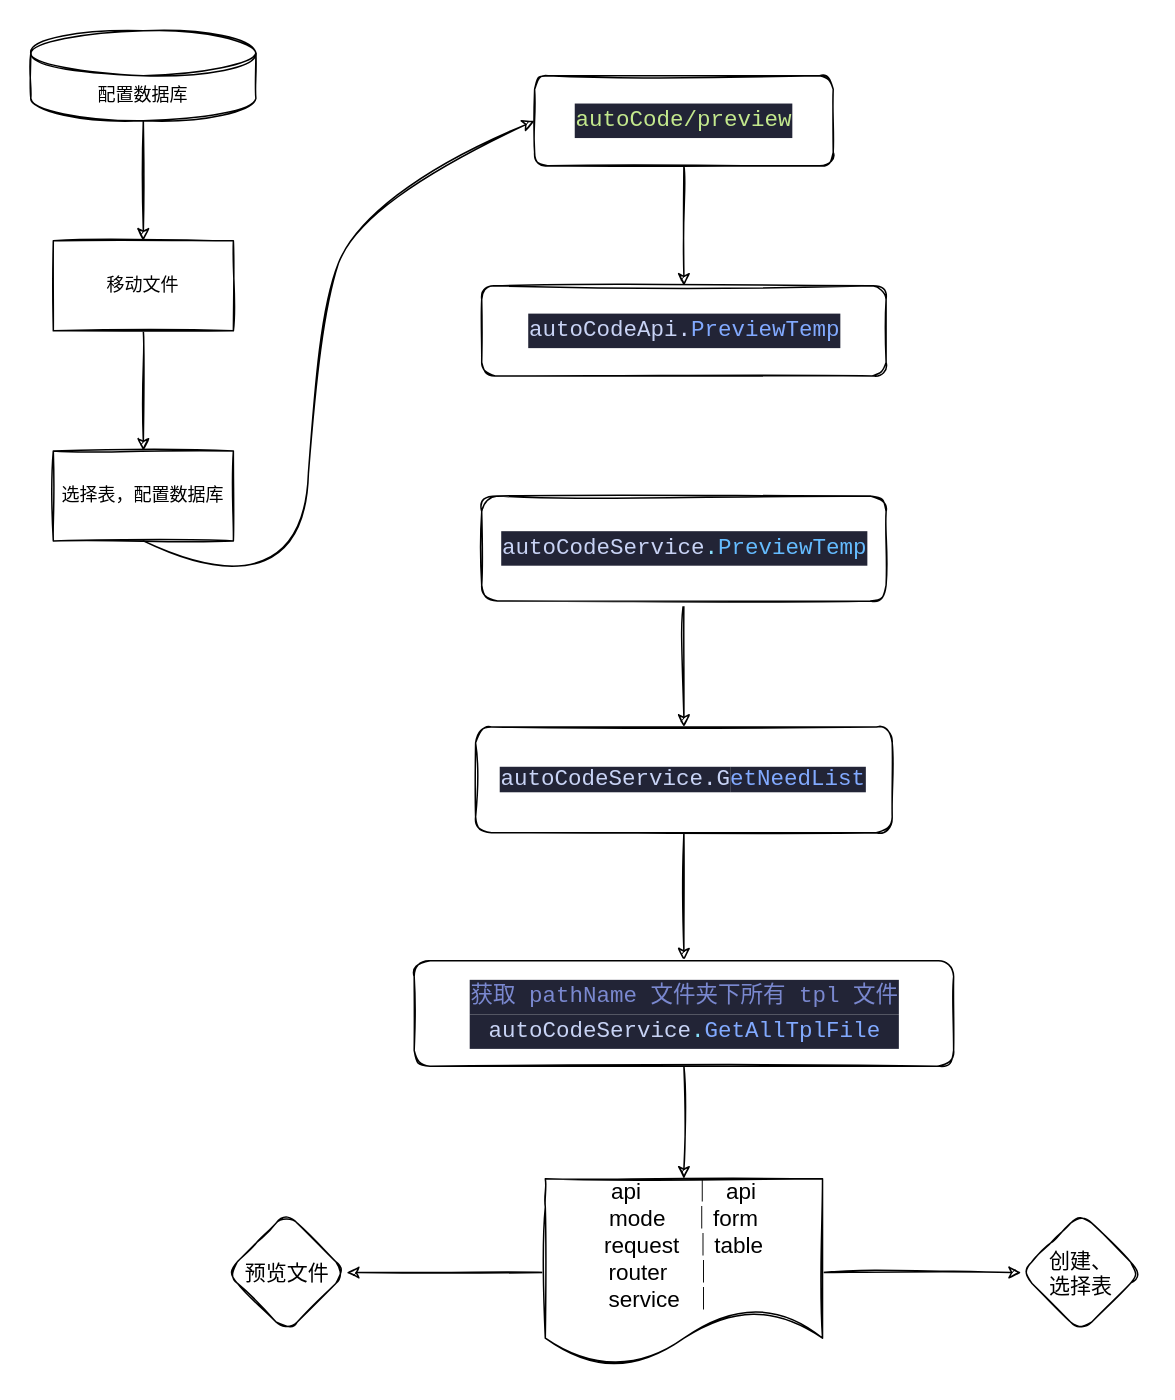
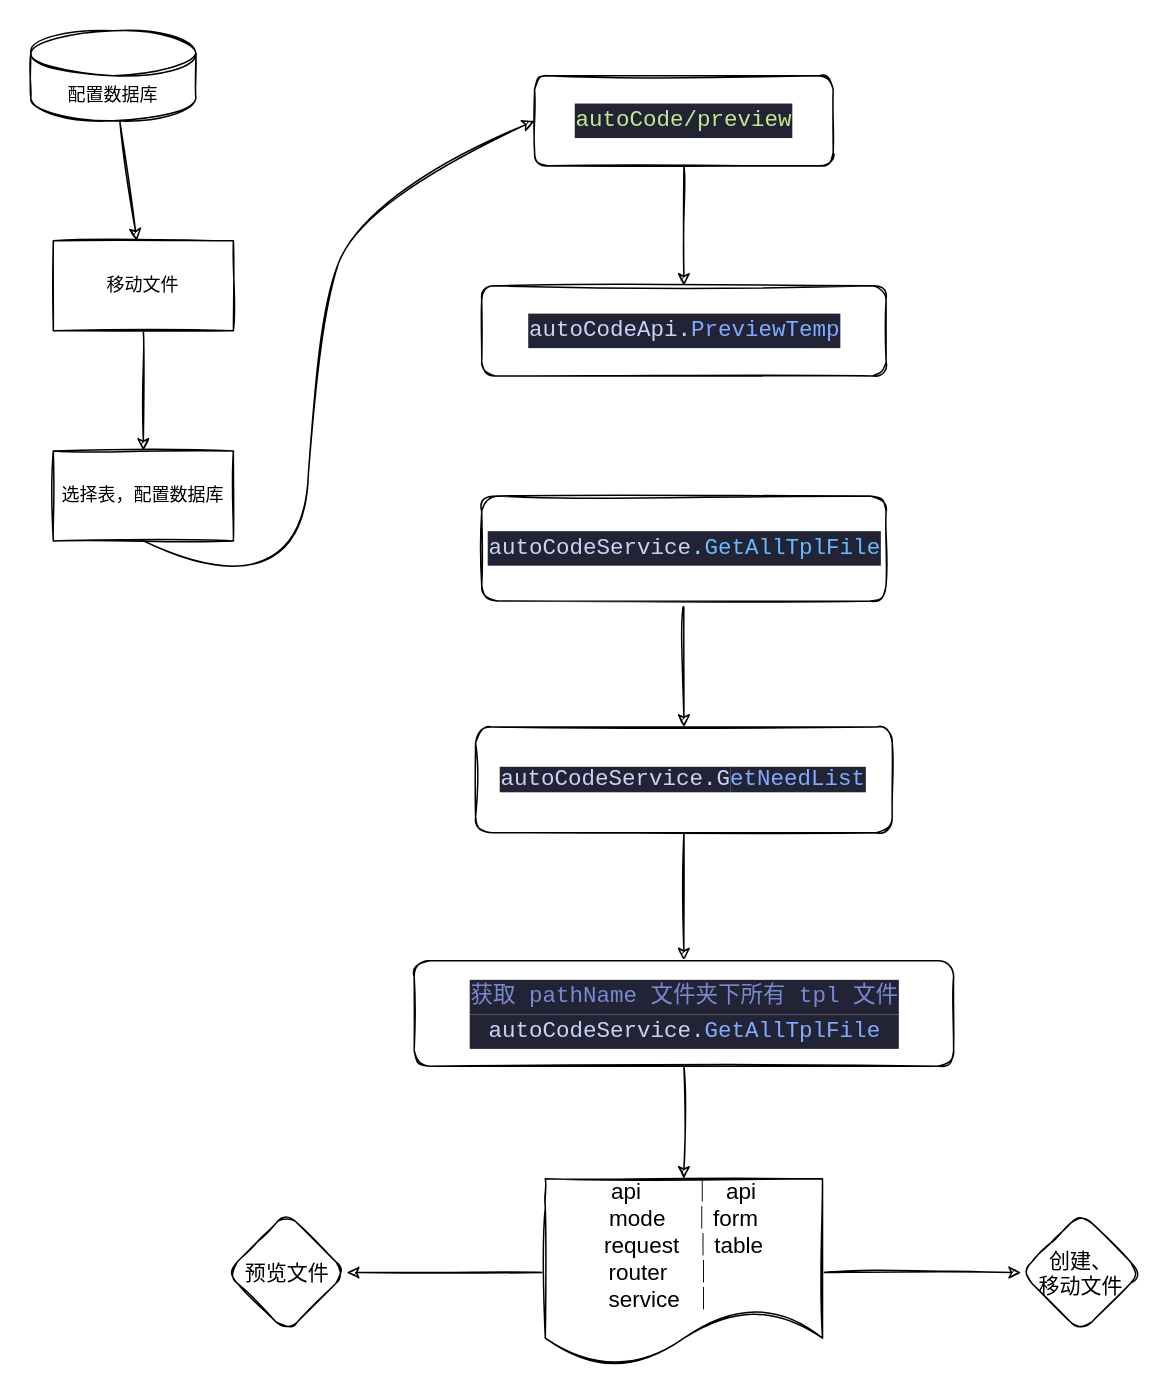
node "配置数据库": size 225x90 -> 165x90
node "autoCodeService.PreviewTemp": label "autoCodeService.PreviewTemp" -> "autoCodeService.GetAllTplFile"
node "创建、 选择表": label "创建、 选择表" -> "创建、 移动文件"
